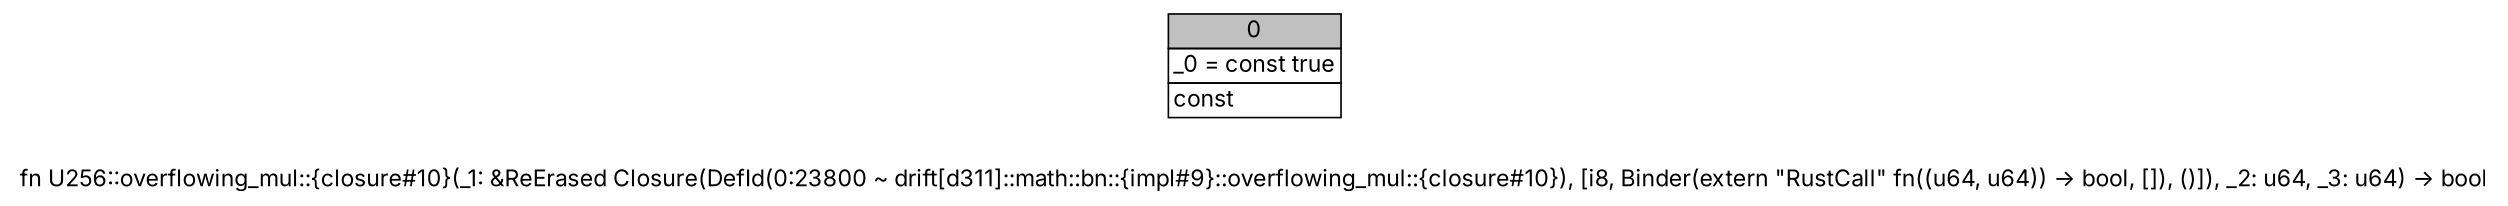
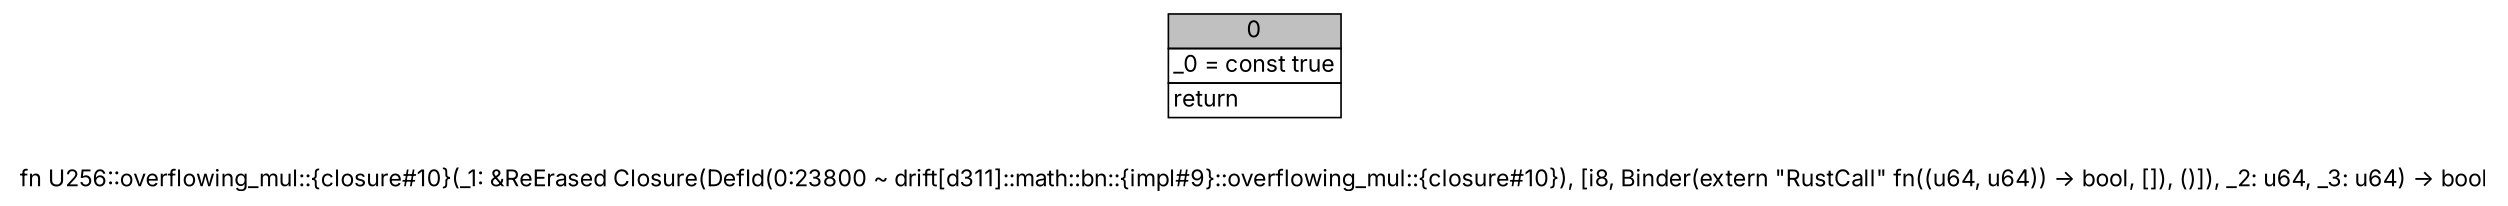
node "0": text "const" -> "return"
